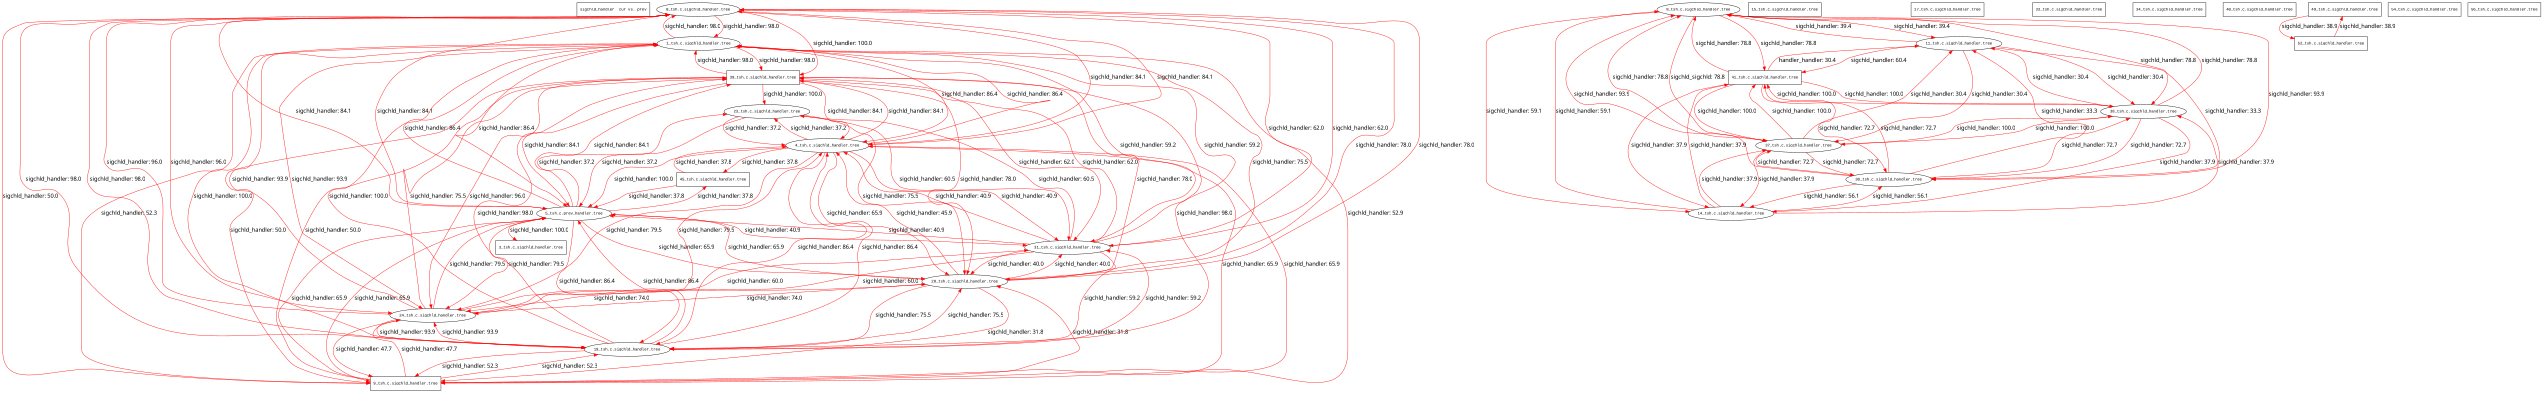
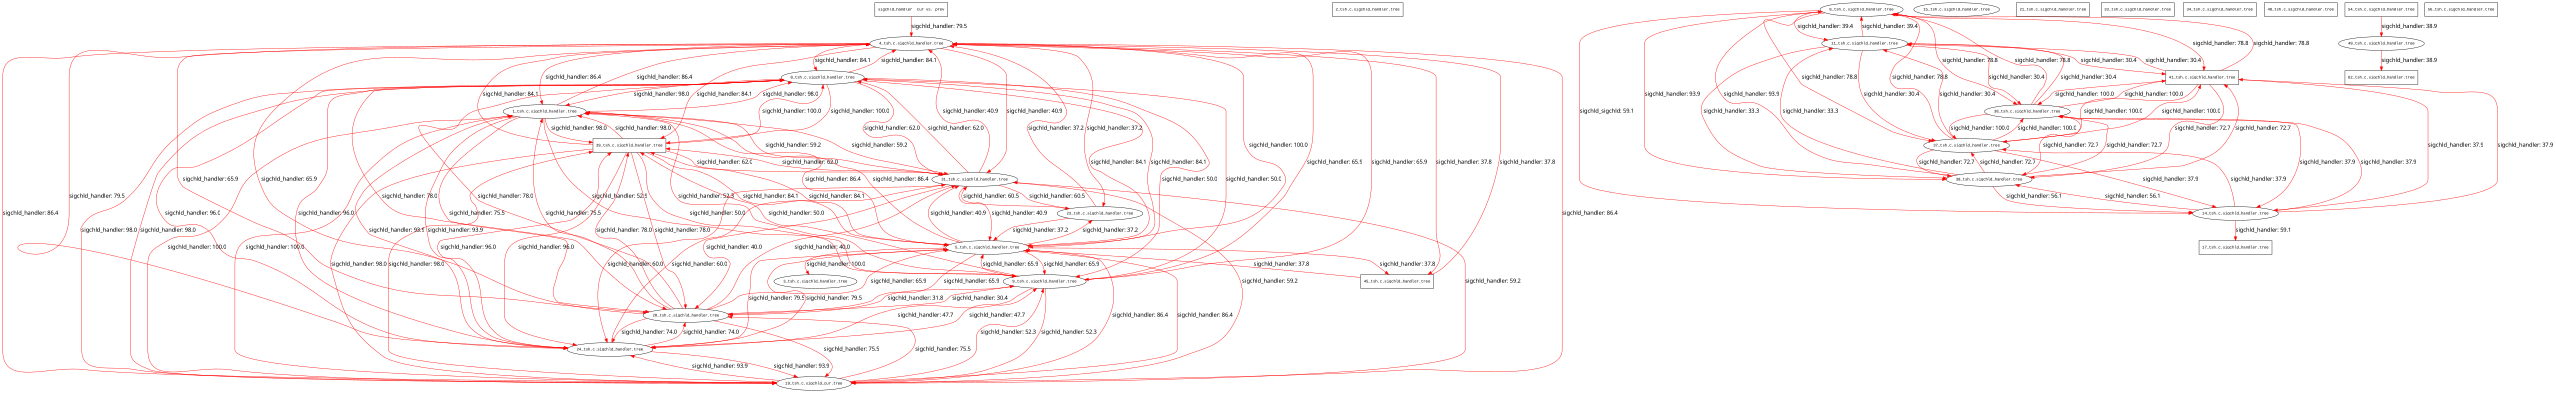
node "2_tsh.c.sigchld_handler.tree": added
node "15_tsh.c.sigchld_handler.tree": shape box -> ellipse
node "21_tsh.c.sigchld_handler.tree": added
node "49_tsh.c.sigchld_handler.tree": shape box -> ellipse
edge "62_tsh.c.sigchld_handler.tree" -> "49_tsh.c.sigchld_handler.tree": now "54_tsh.c.sigchld_handler.tree" -> "49_tsh.c.sigchld_handler.tree"
edge "41_tsh.c.sigchld_handler.tree" -> "11_tsh.c.sigchld_handler.tree": label "handler_handler: 30.4" -> "sigchld_handler: 30.4"
edge "11_tsh.c.sigchld_handler.tree" -> "41_tsh.c.sigchld_handler.tree": label "sigchld_handler: 60.4" -> "sigchld_handler: 30.4"
edge "8_tsh.c.sigchld_handler.tree" -> "37_tsh.c.sigchld_handler.tree": label "sigchld_sigchld: 78.8" -> "sigchld_handler: 78.8"
edge "39_tsh.c.sigchld_handler.tree" -> "23_tsh.c.sigchld_handler.tree": now "39_tsh.c.sigchld_handler.tree" -> "0_tsh.c.sigchld_handler.tree"
edge "9_tsh.c.sigchld_handler.tree" -> "0_tsh.c.sigchld_handler.tree": added, label "sigchld_handler: 50.0"
edge "8_tsh.c.sigchld_handler.tree" -> "14_tsh.c.sigchld_handler.tree": label "sigchld_handler: 59.1" -> "sigchld_sigchld: 59.1"
edge "14_tsh.c.sigchld_handler.tree" -> "8_tsh.c.sigchld_handler.tree": now "14_tsh.c.sigchld_handler.tree" -> "17_tsh.c.sigchld_handler.tree"
edge "24_tsh.c.sigchld_handler.tree" -> "39_tsh.c.sigchld_handler.tree": label "sigchld_handler: 75.5" -> "sigchld_handler: 96.0"
edge "23_tsh.c.sigchld_handler.tree" -> "28_tsh.c.sigchld_handler.tree": now "1_tsh.c.sigchld_handler.tree" -> "28_tsh.c.sigchld_handler.tree"
node "5_tsh.c.prev_handler.tree": label "5_tsh.c.prev_handler.tree" -> "5_tsh.c.sigchld_handler.tree"
edge "28_tsh.c.sigchld_handler.tree" -> "4_tsh.c.sigchld_handler.tree": label "sigchld_handler: 45.9" -> "sigchld_handler: 65.9"
node "3_tsh.c.sigchld_handler.tree": shape box -> ellipse
edge "24_tsh.c.sigchld_handler.tree" -> "4_tsh.c.sigchld_handler.tree": now "sigchld_handler  cur vs. prev" -> "4_tsh.c.sigchld_handler.tree"
edge "28_tsh.c.sigchld_handler.tree" -> "9_tsh.c.sigchld_handler.tree": label "sigchld_handler: 31.8" -> "sigchld_handler: 30.4"
node "19_tsh.c.sigchld_handler.tree": label "19_tsh.c.sigchld_handler.tree" -> "19_tsh.c.sigchld_cur.tree"
node "9_tsh.c.sigchld_handler.tree": shape box -> ellipse
